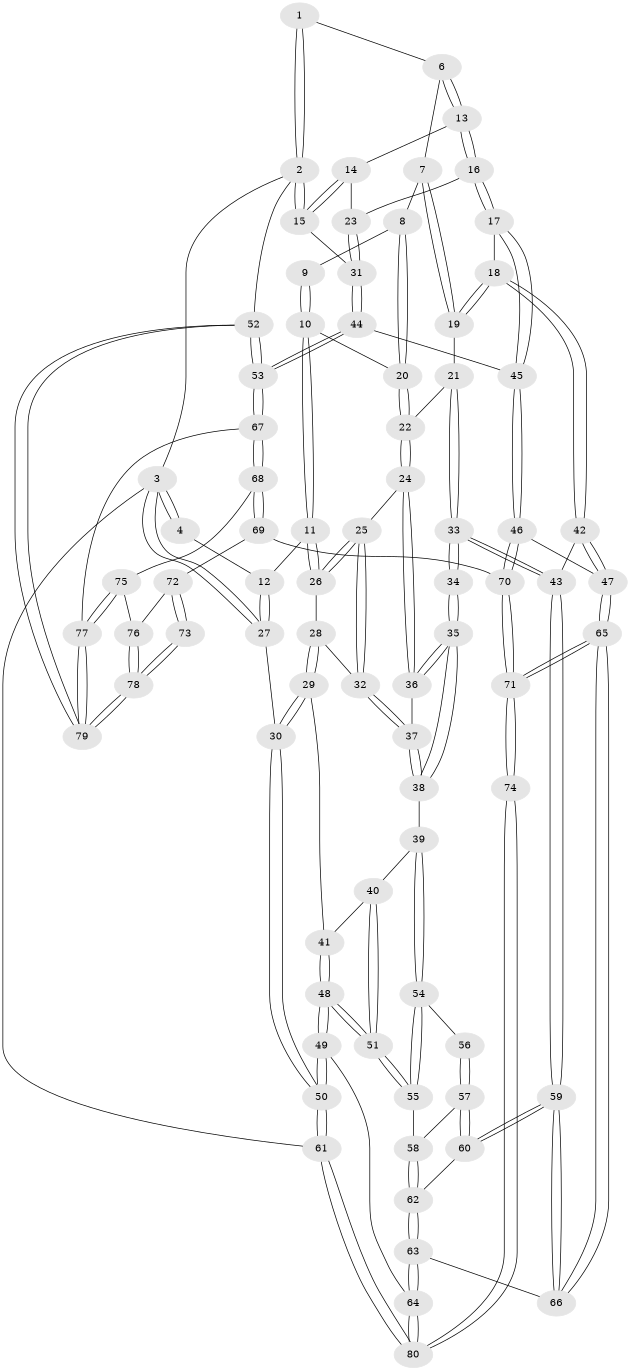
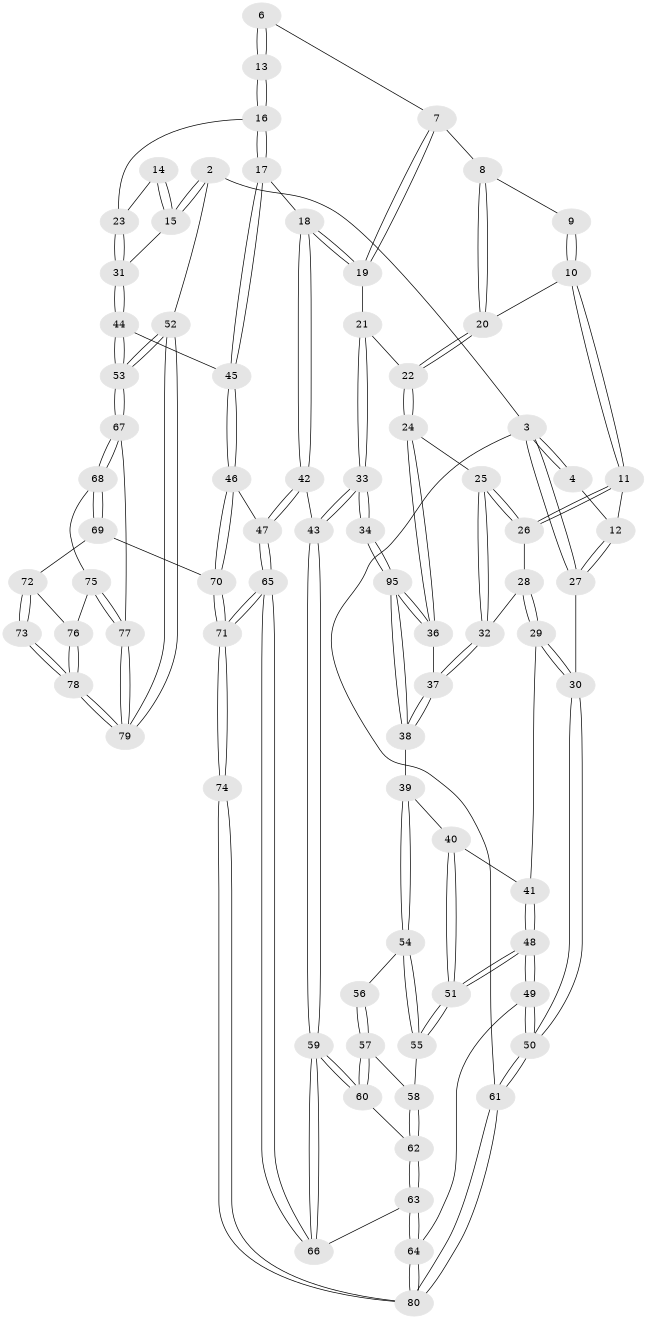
node "1": removed
edge "13" -- "14": removed
node "35": label "35" -> "95"
